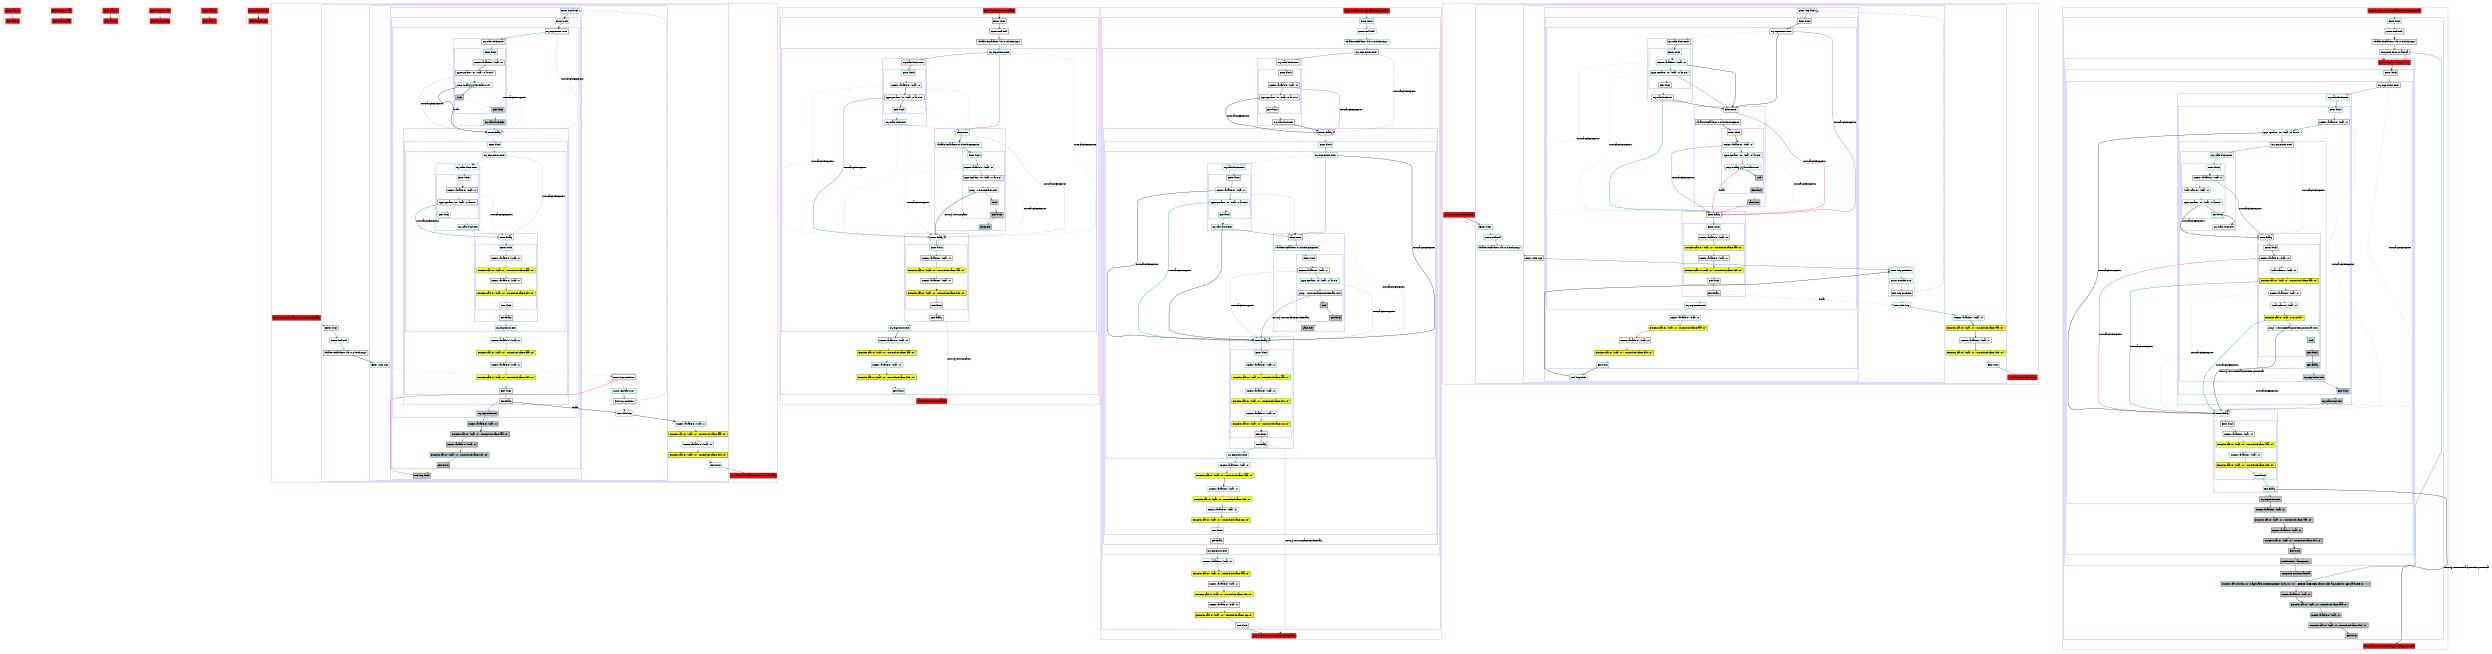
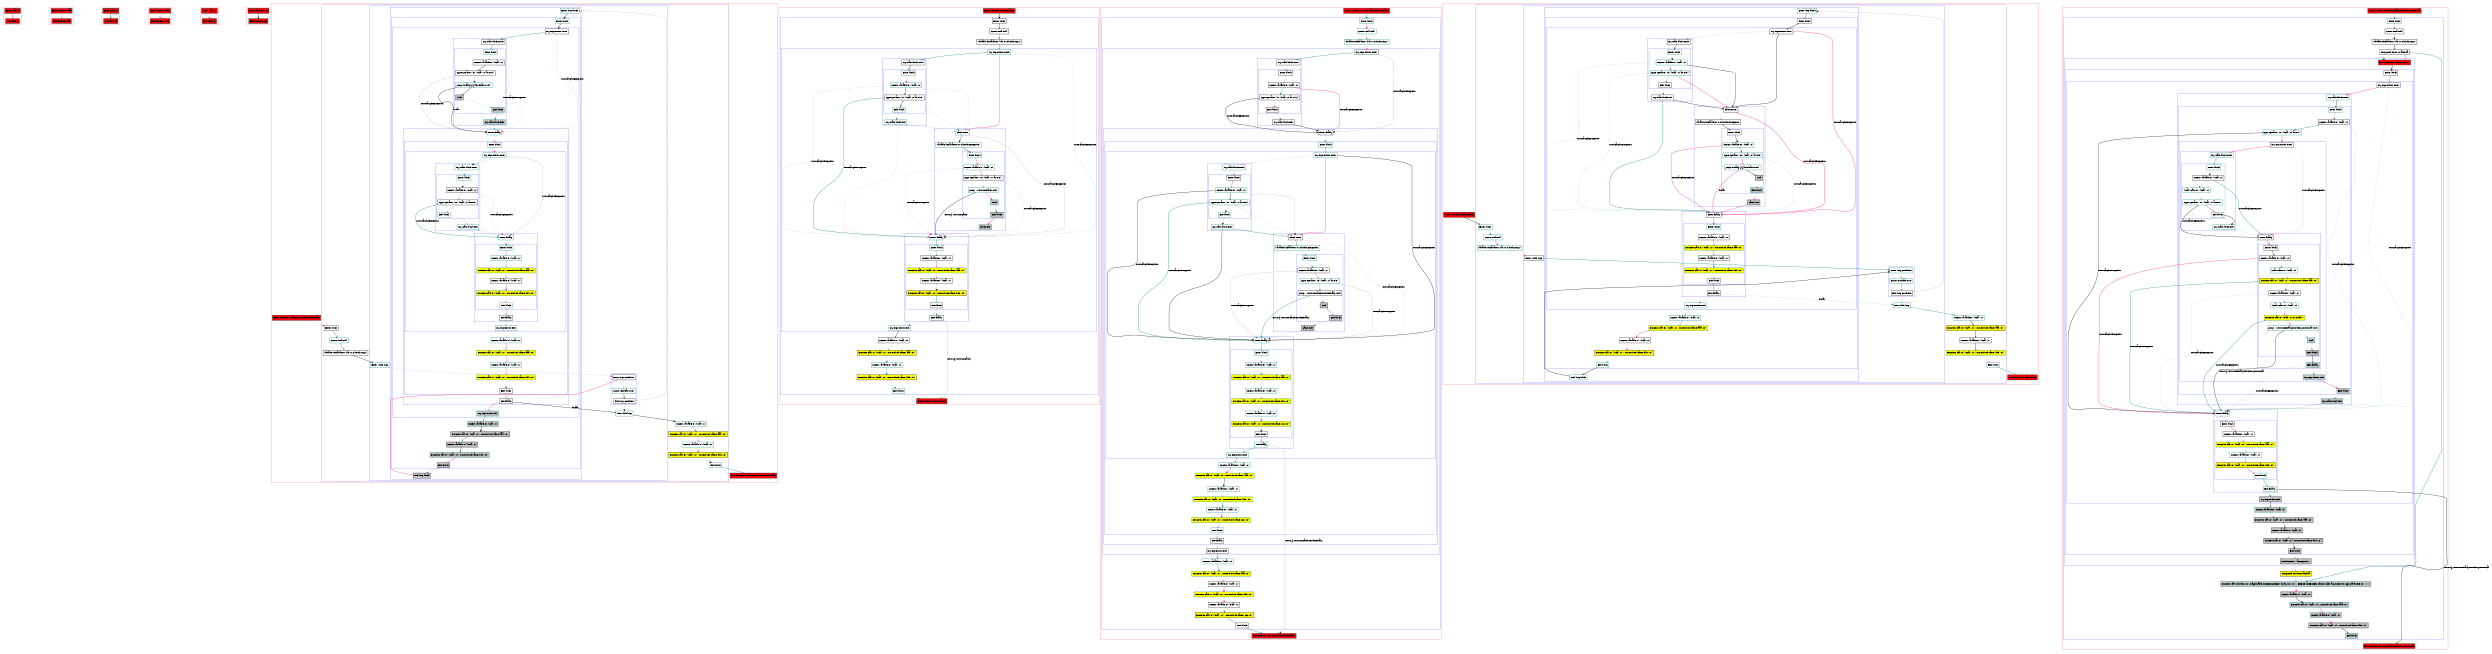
edge "Exit function <anonymous>" -> "Postponed exit from lambda": style bold -> dotted
node "Postponed exit from lambda": fillcolor gray -> yellow
